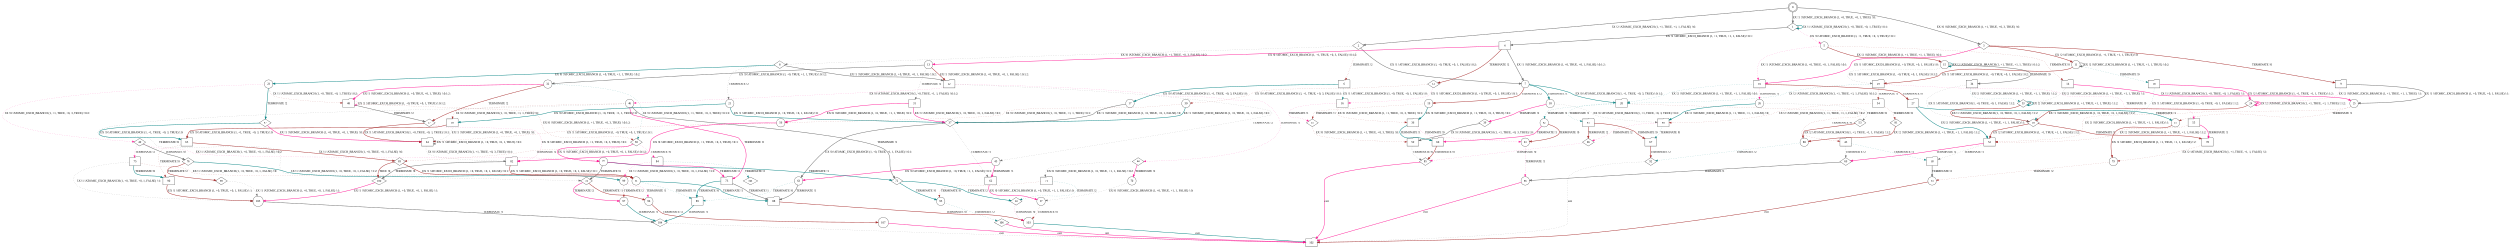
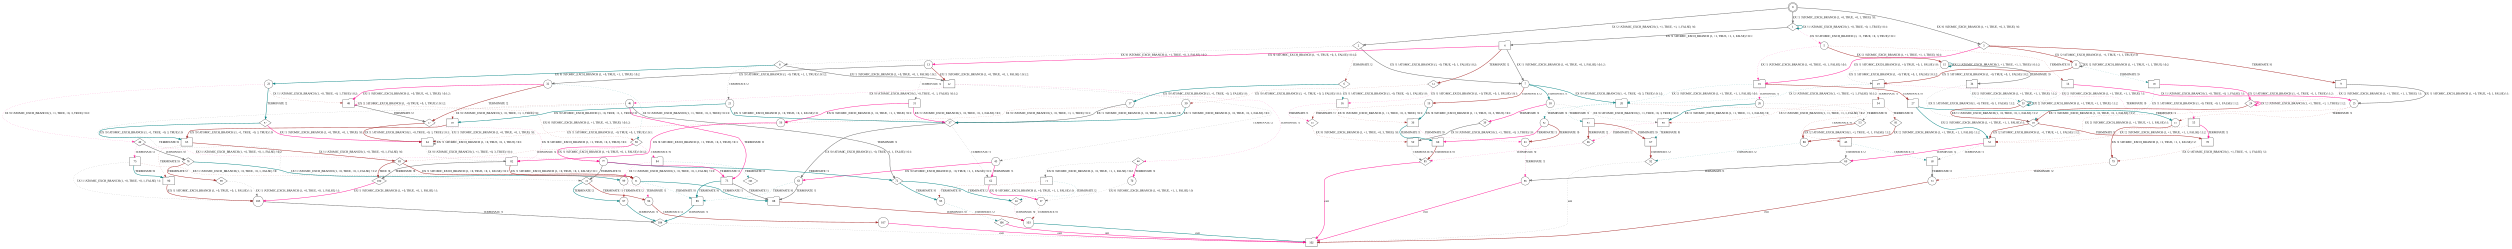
node "6": shape folder -> diamond
edge "74" -> "97": color deeppink -> teal
